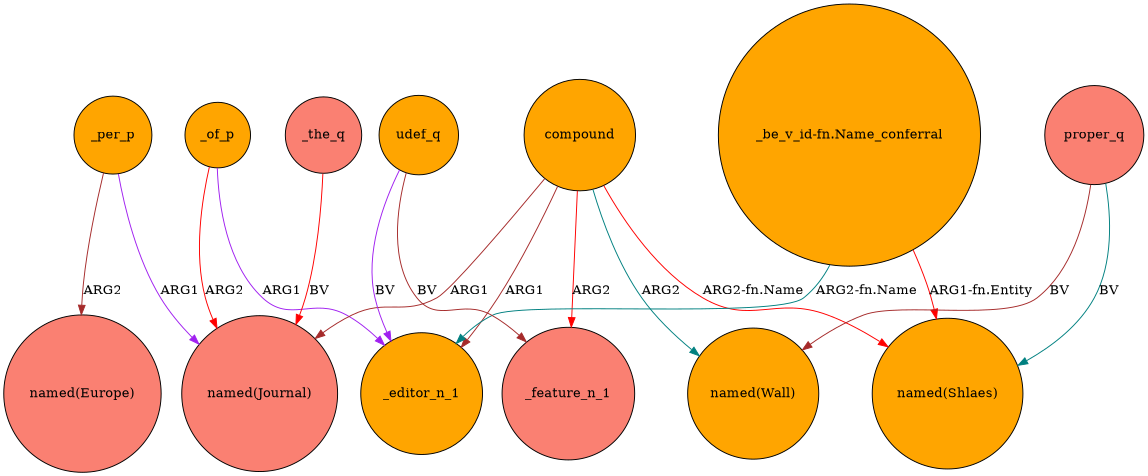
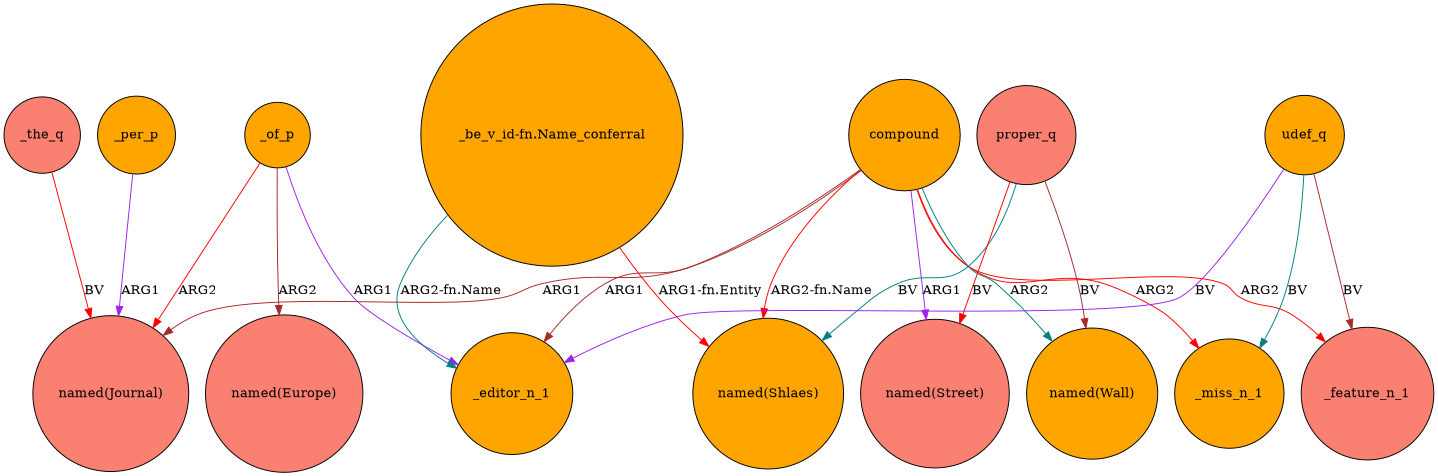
edge "_per_p" -> "named(Europe)": now "_of_p" -> "named(Europe)"
node "named(Street)": added
node "_miss_n_1": added
